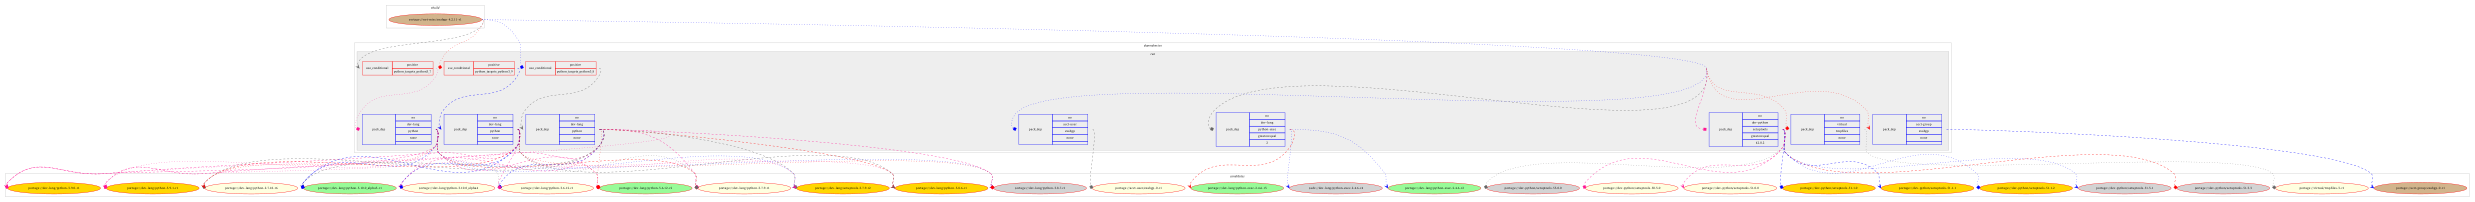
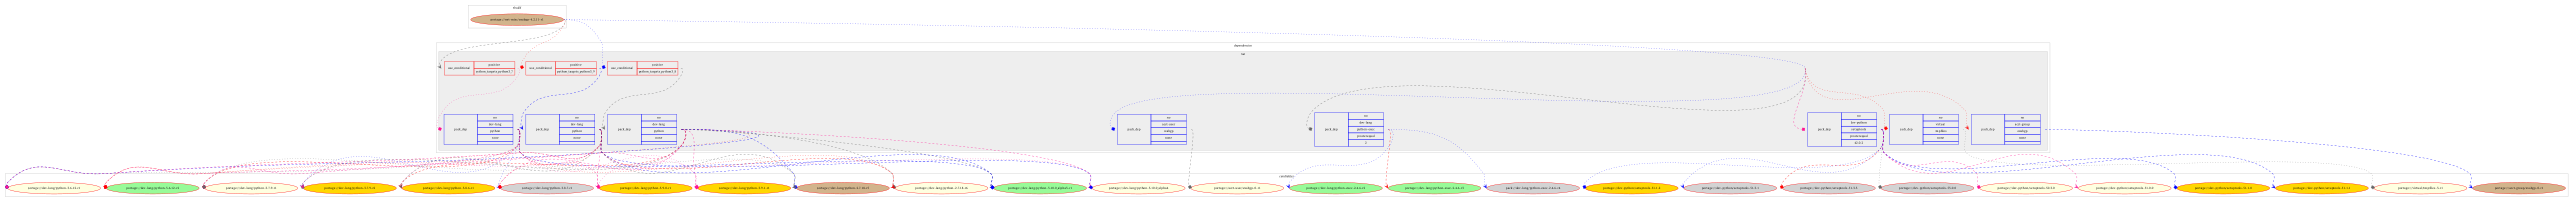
node "portage://dev-lang/python-2.7.18-r5": added
node "portage://dev-lang/setuptools-3.7.9-r2": label "portage://dev-lang/setuptools-3.7.9-r2" -> "portage://dev-lang/python-3.7.9-r2"
